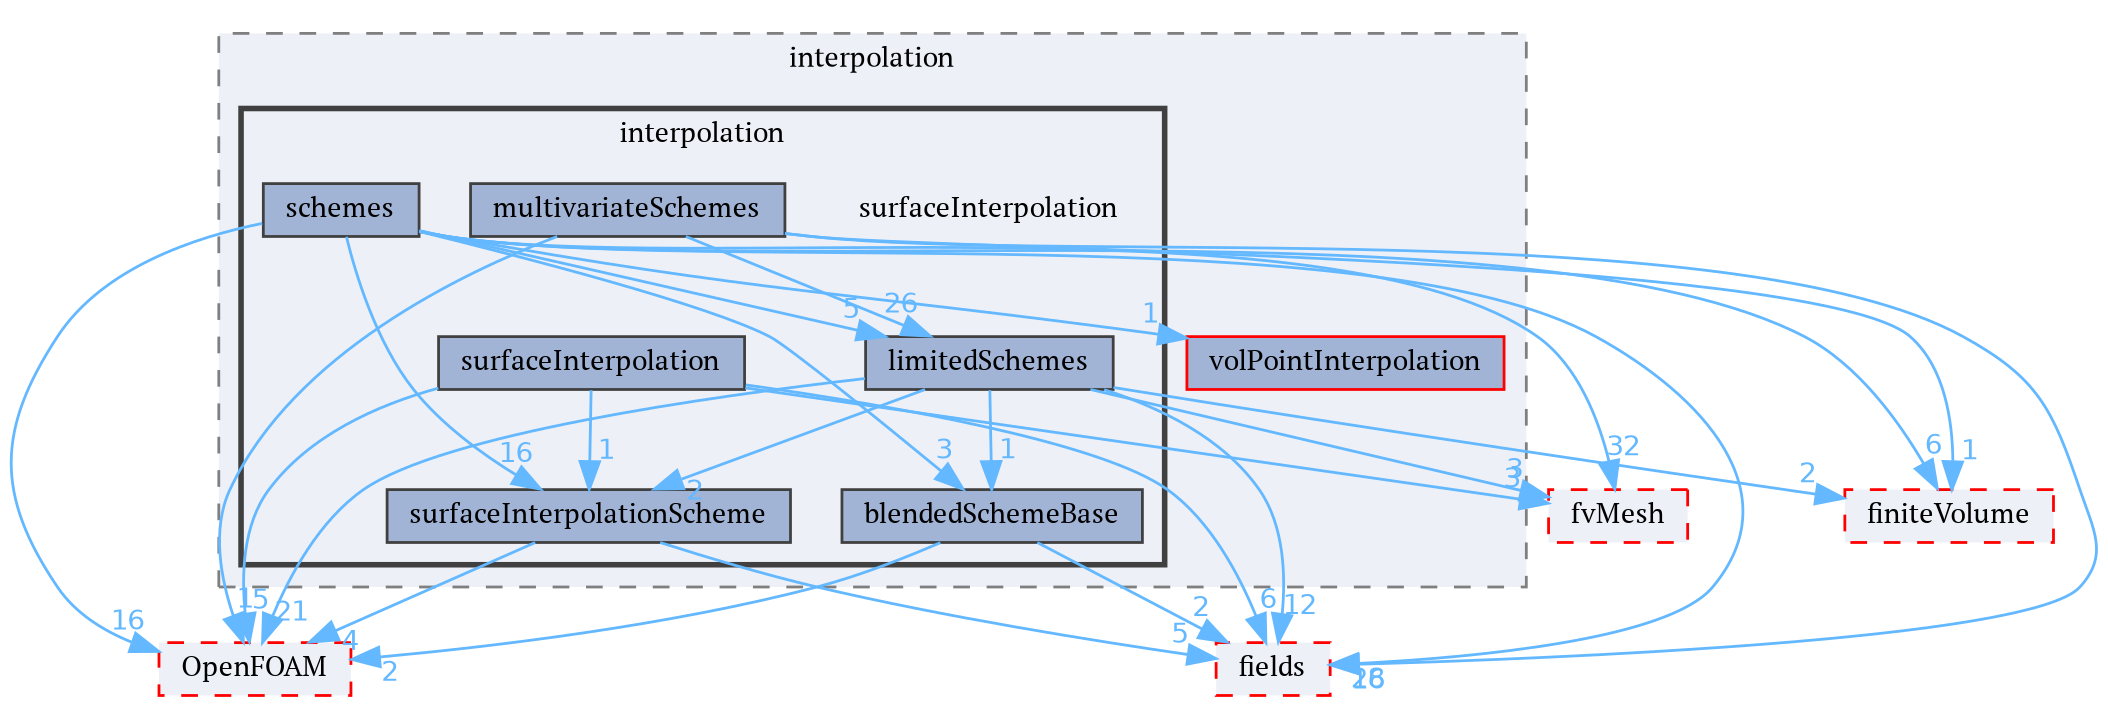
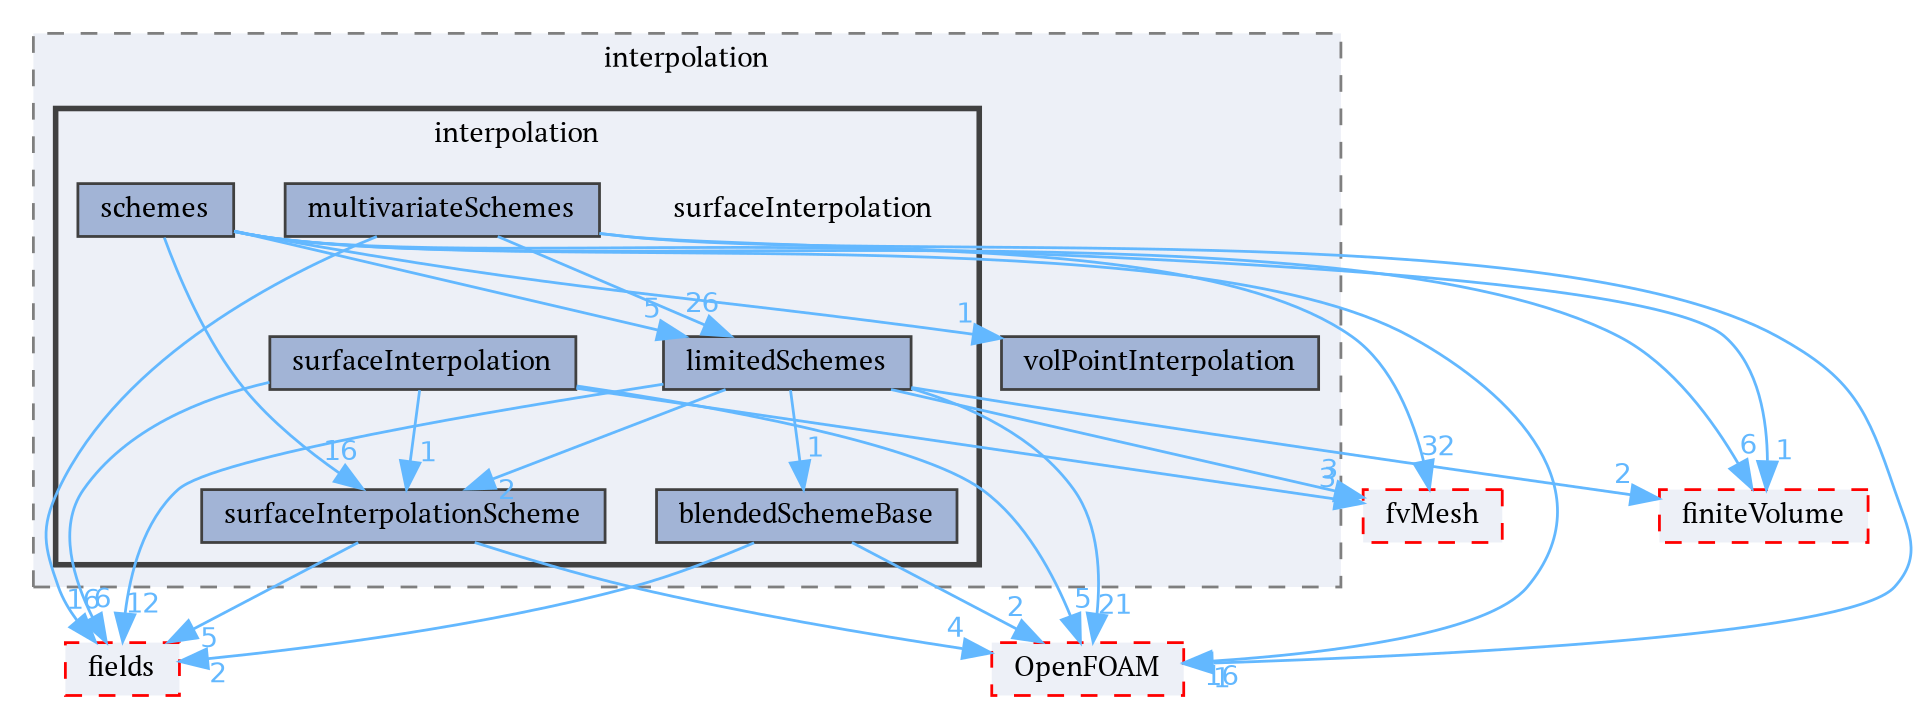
edge "schemes" -> "blendedSchemeBase": removed
edge "schemes" -> "fields": removed
node "volPointInterpolation": color red -> grey25
